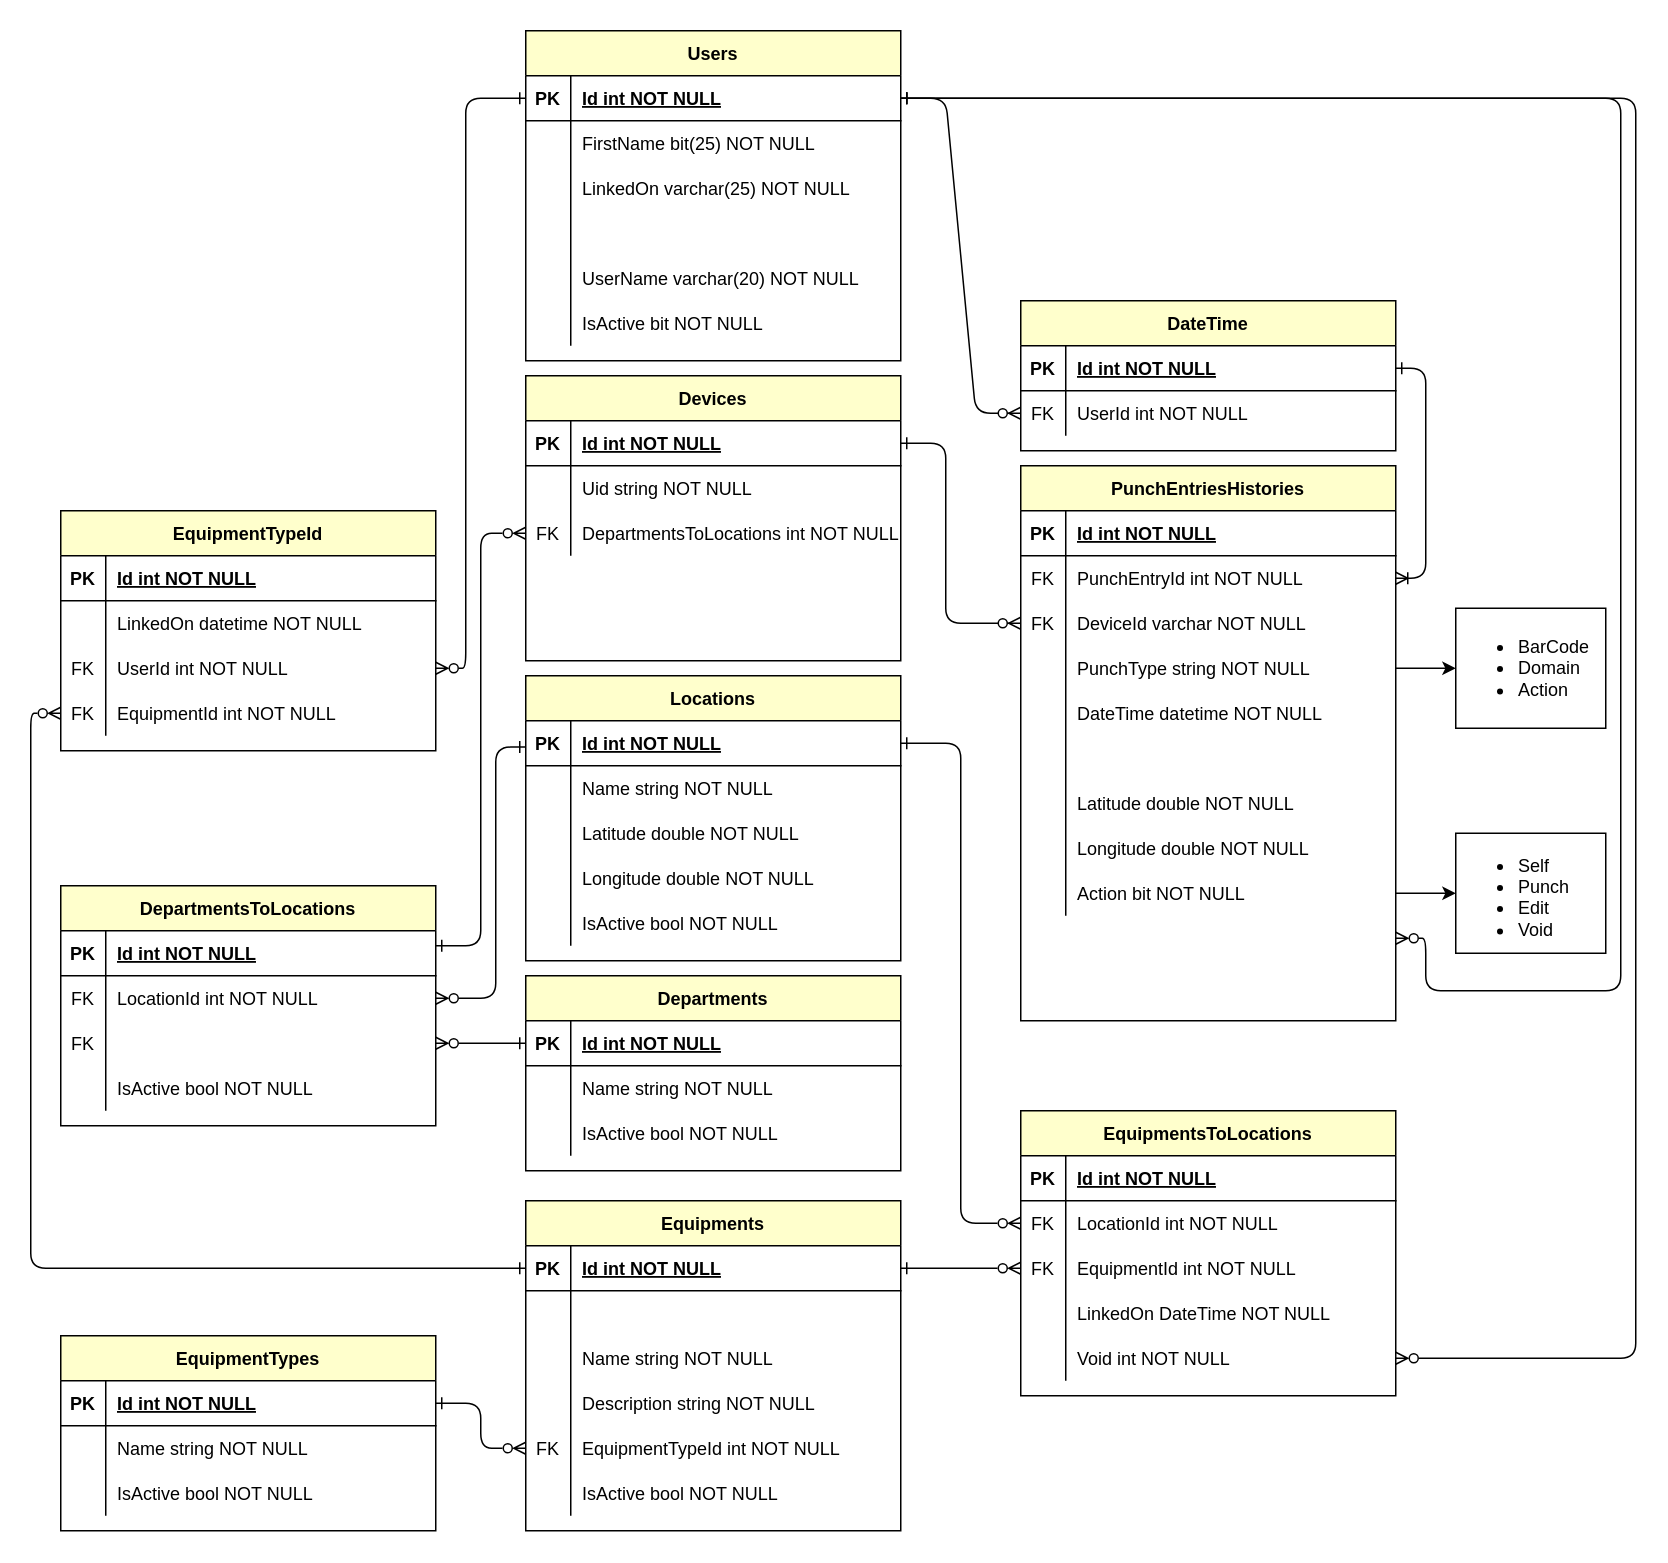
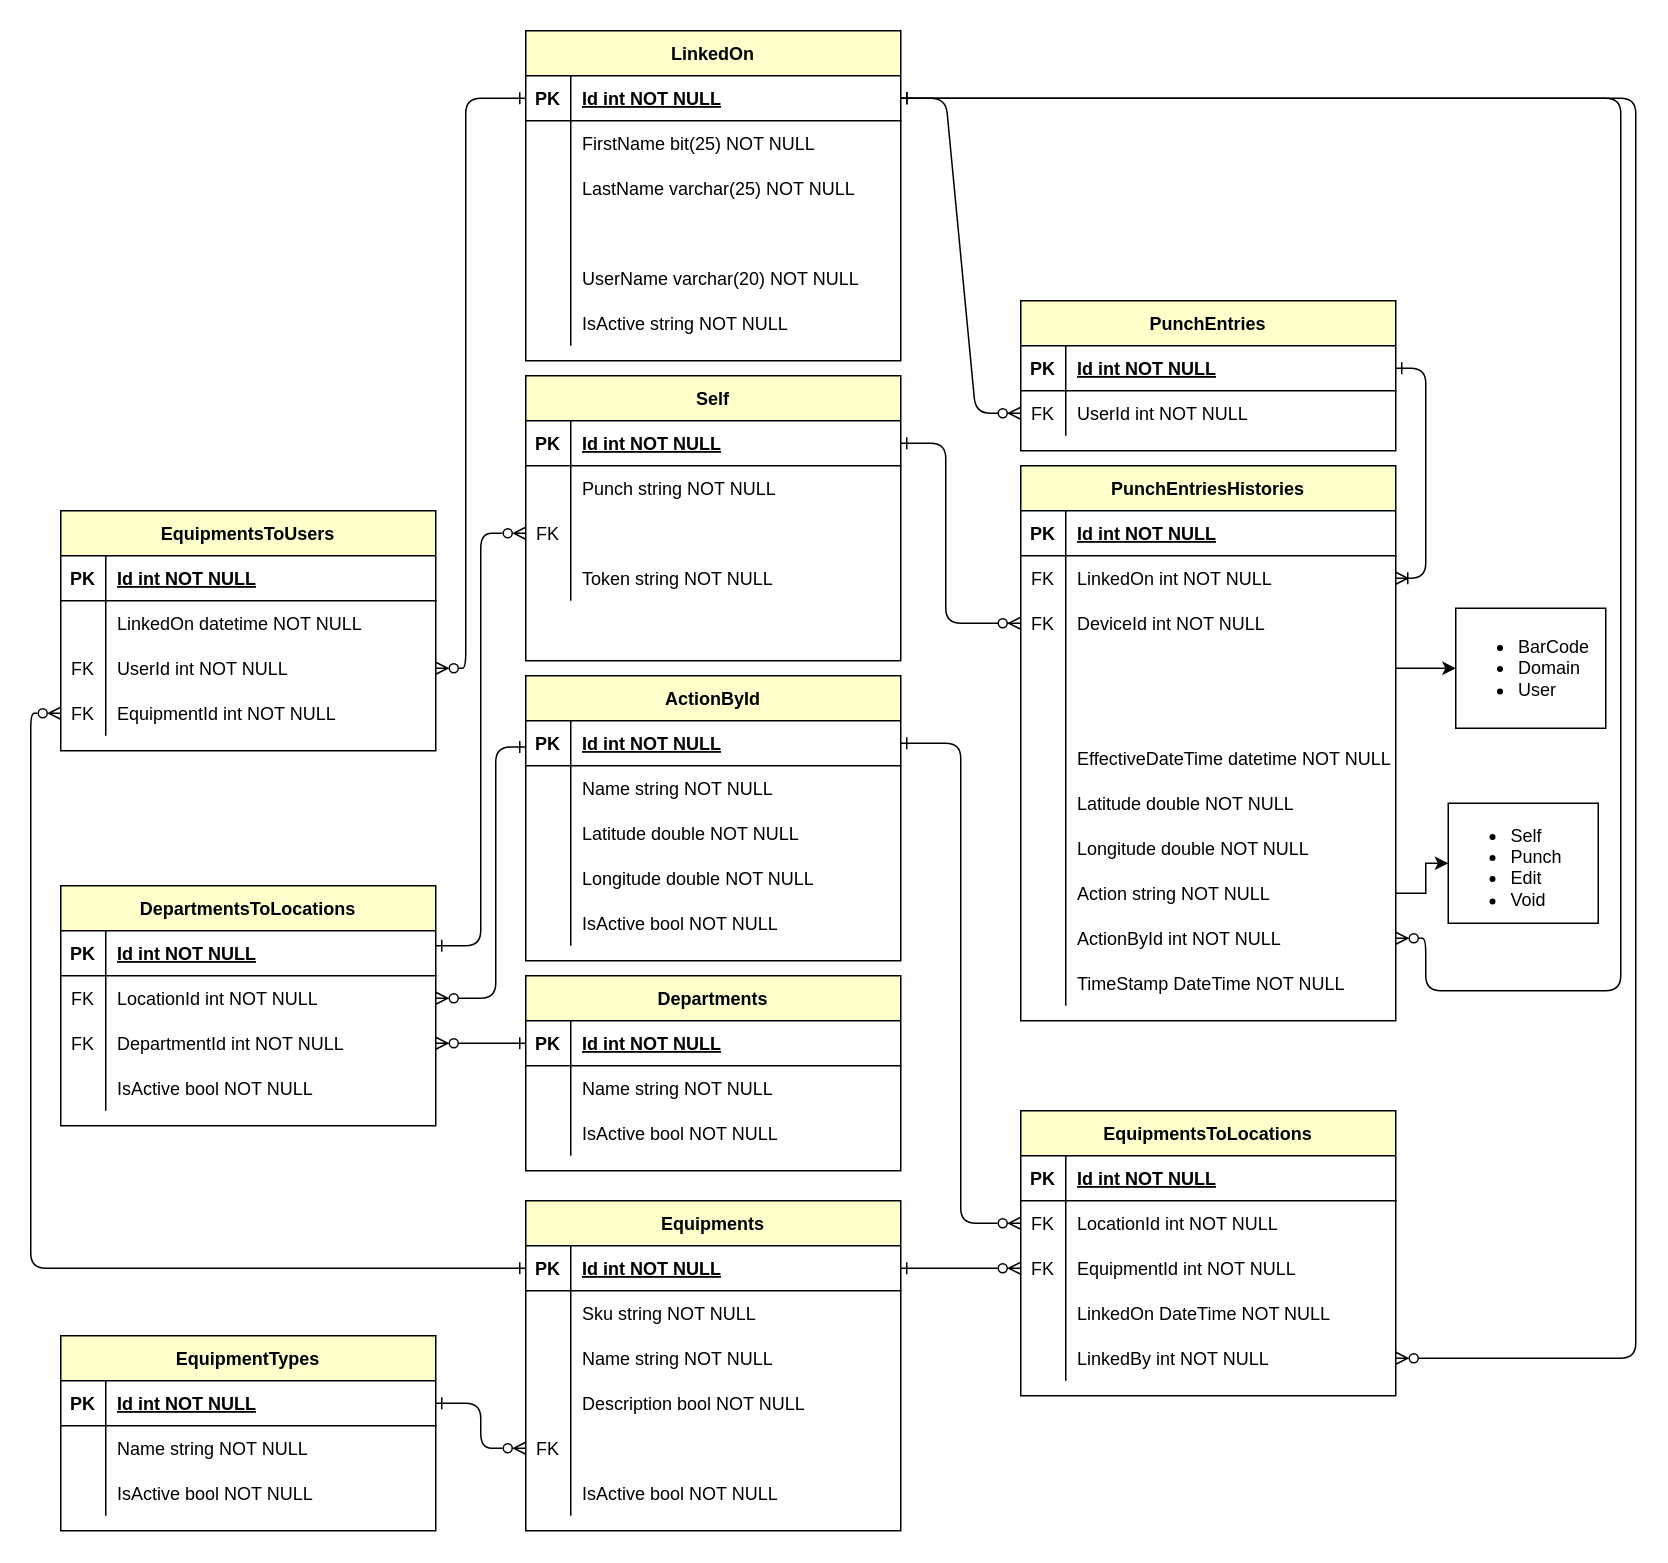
node "Users": label "Users" -> "LinkedOn"
node "LinkedOn varchar(25) NOT NULL": label "LinkedOn varchar(25) NOT NULL" -> "LastName varchar(25) NOT NULL"
node "IsActive bit NOT NULL": label "IsActive bit NOT NULL" -> "IsActive string NOT NULL"
node "DateTime": label "DateTime" -> "PunchEntries"
node "Devices": label "Devices" -> "Self"
node "Uid string NOT NULL": label "Uid string NOT NULL" -> "Punch string NOT NULL"
node "DepartmentsToLocations int NOT NULL": removed
node "EquipmentTypeId": label "EquipmentTypeId" -> "EquipmentsToUsers"
node "Token string NOT NULL": added
node "PunchEntryId int NOT NULL": label "PunchEntryId int NOT NULL" -> "LinkedOn int NOT NULL"
node "DeviceId varchar NOT NULL": label "DeviceId varchar NOT NULL" -> "DeviceId int NOT NULL"
node "PunchType string NOT NULL": removed
node "BarCode Domain Action": label "BarCode Domain Action" -> "BarCode Domain User"
node "Locations": label "Locations" -> "ActionById"
node "DateTime datetime NOT NULL": removed
node "EffectiveDateTime datetime NOT NULL": added
node "Self Punch Edit Void": moved (1531, 893) -> (1523, 863)
node "Action bit NOT NULL": label "Action bit NOT NULL" -> "Action string NOT NULL"
node "ActionById int NOT NULL": added
node "TimeStamp DateTime NOT NULL": added
node "DepartmentId int NOT NULL": added
node "Sku string NOT NULL": added
node "Void int NOT NULL": label "Void int NOT NULL" -> "LinkedBy int NOT NULL"
node "Description string NOT NULL": label "Description string NOT NULL" -> "Description bool NOT NULL"
node "EquipmentTypeId int NOT NULL": removed
